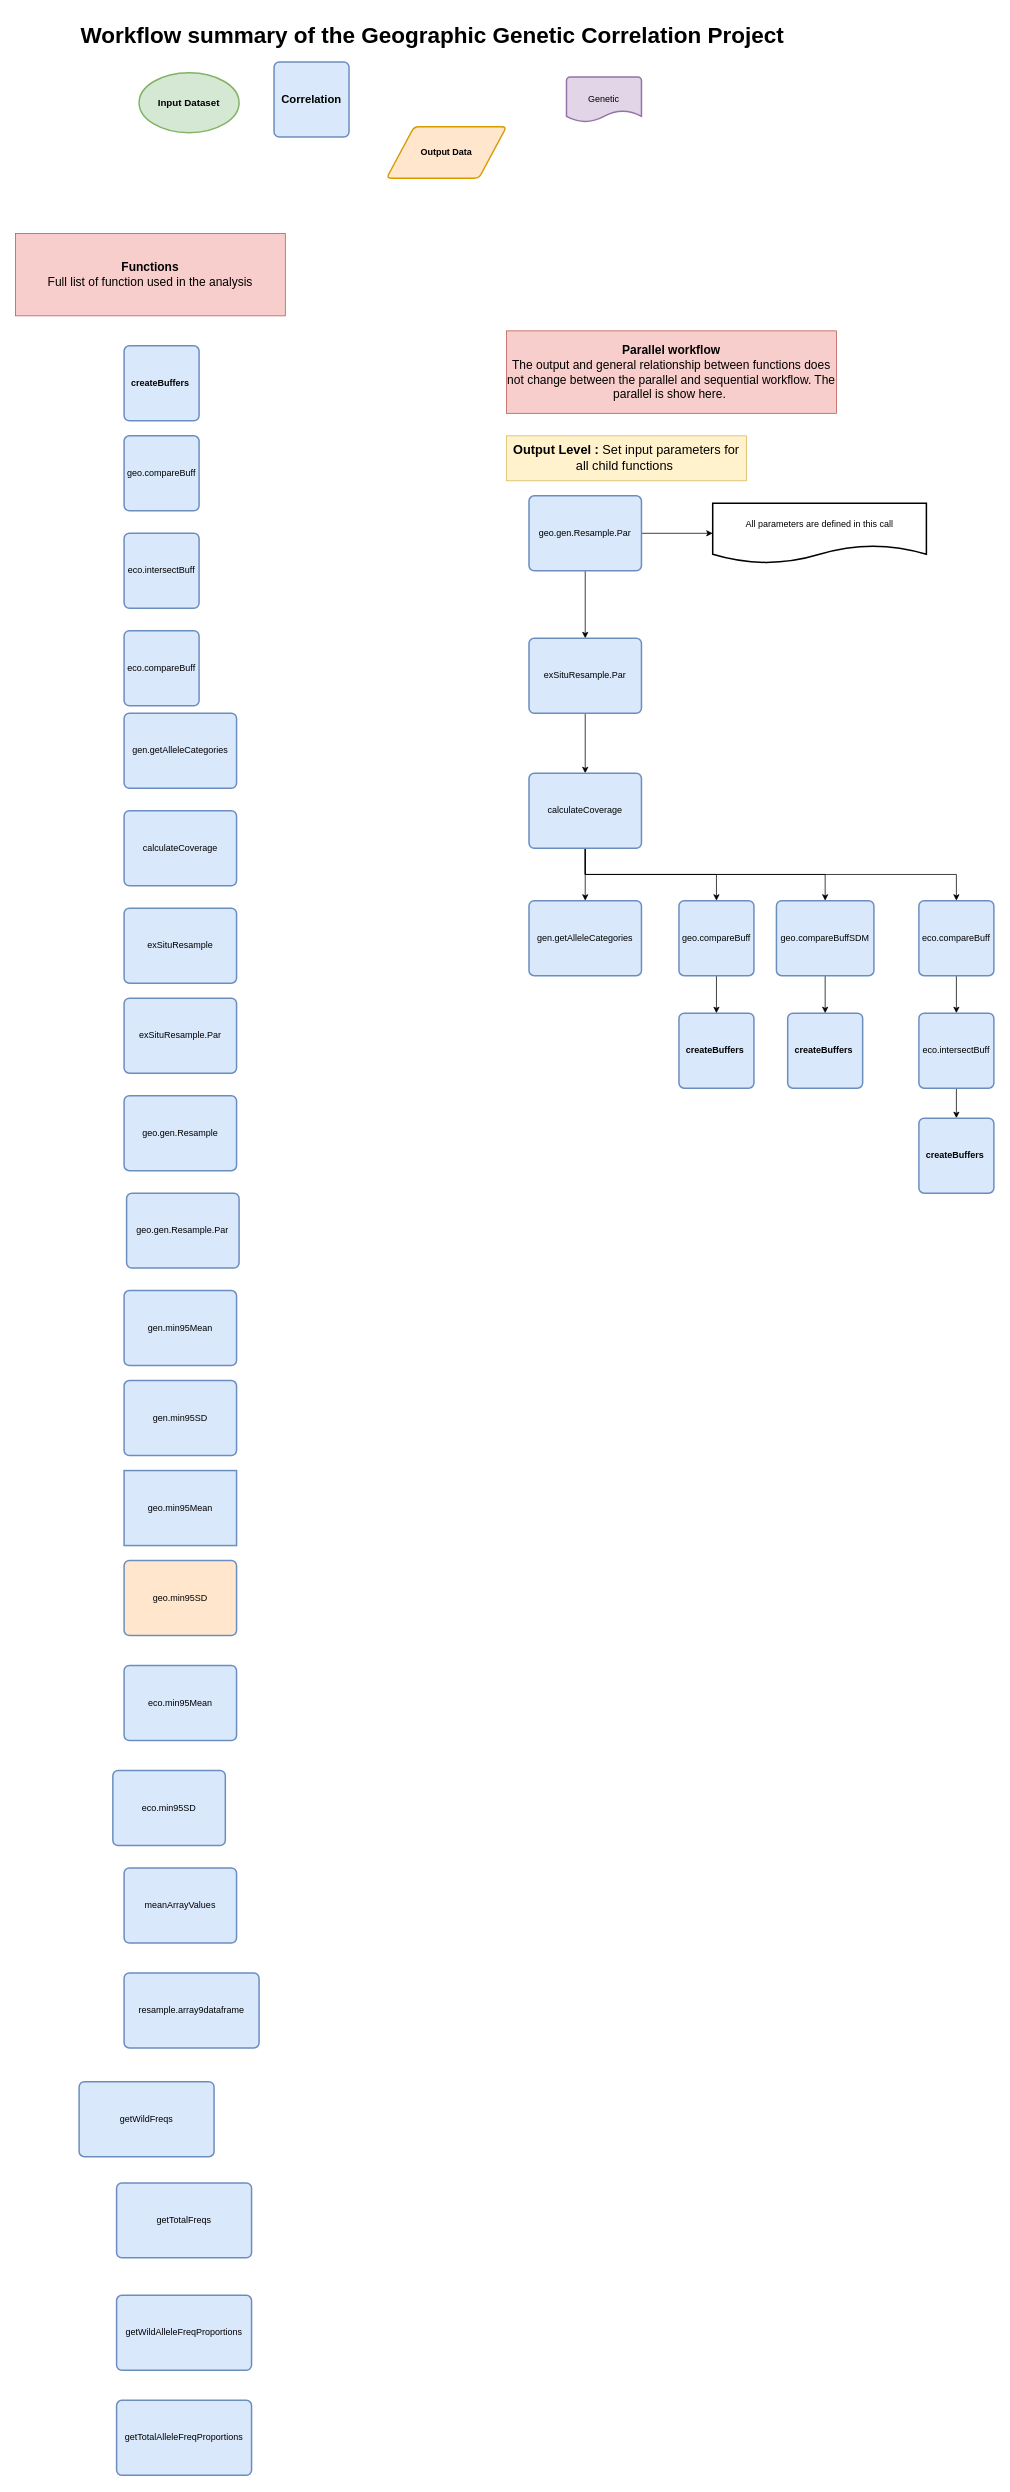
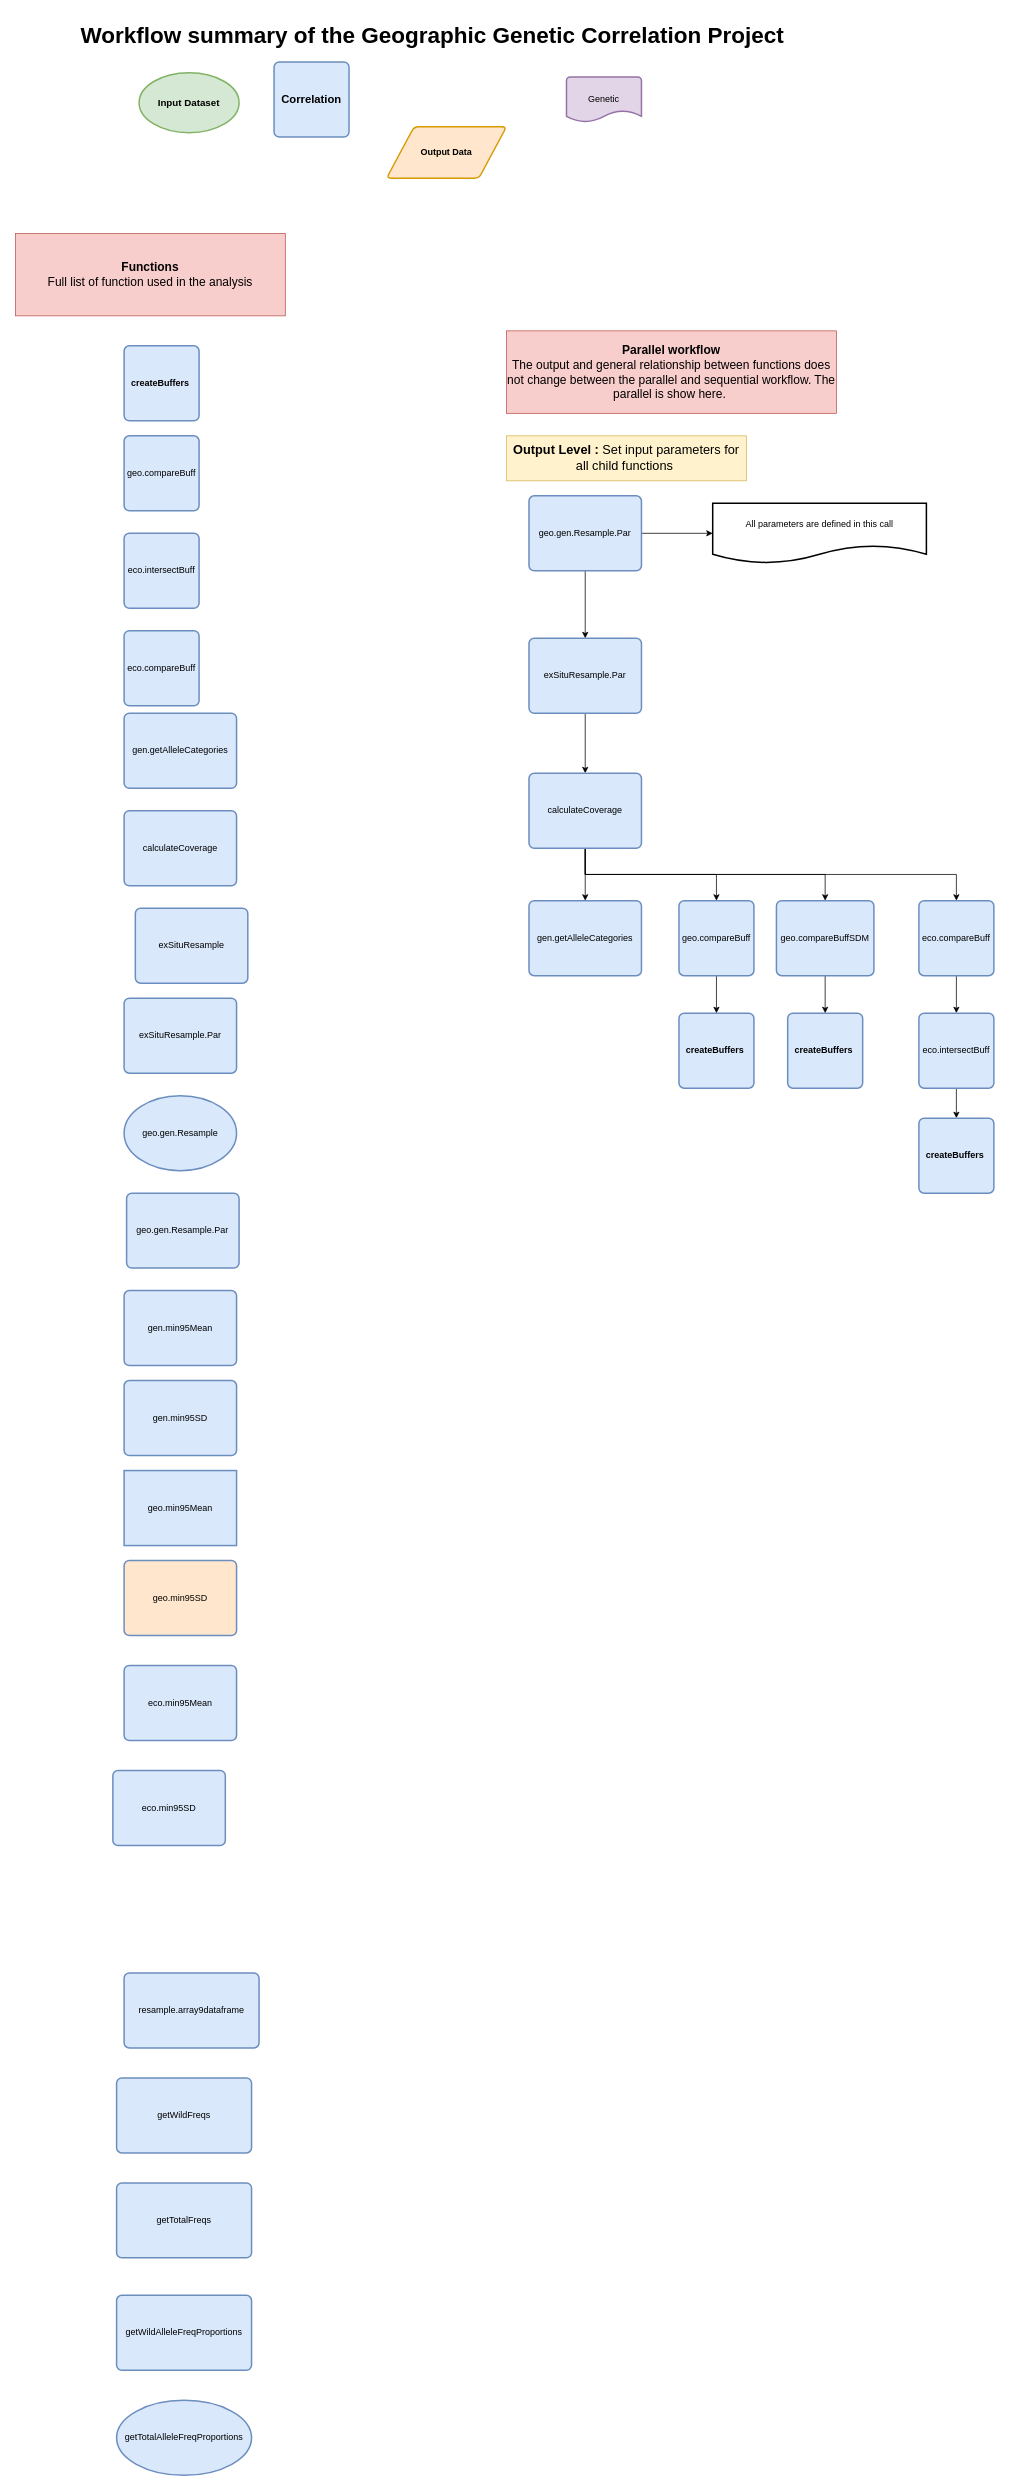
node "exSituResample": moved (180, 945) -> (192, 945)
node "geo.gen.Resample": shape rounded rectangle -> ellipse
node "meanArrayValues": removed
node "getWildFreqs": moved (147, 2119) -> (184, 2115)
node "getTotalAlleleFreqProportions": shape rounded rectangle -> ellipse
